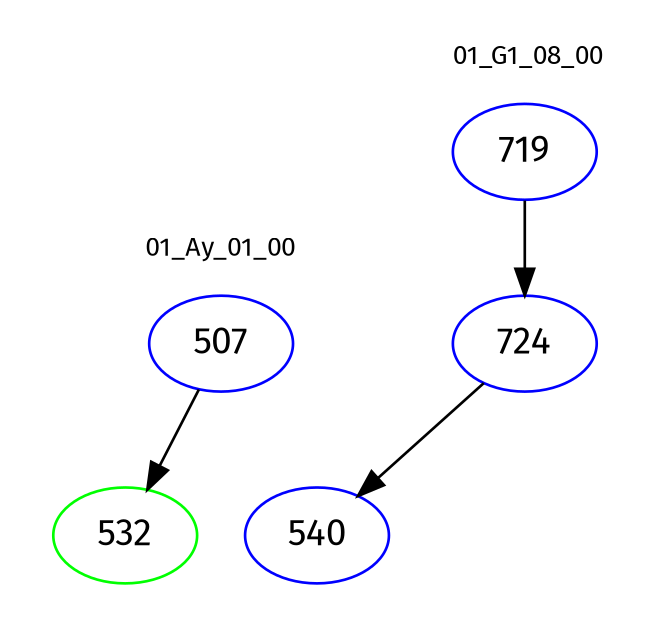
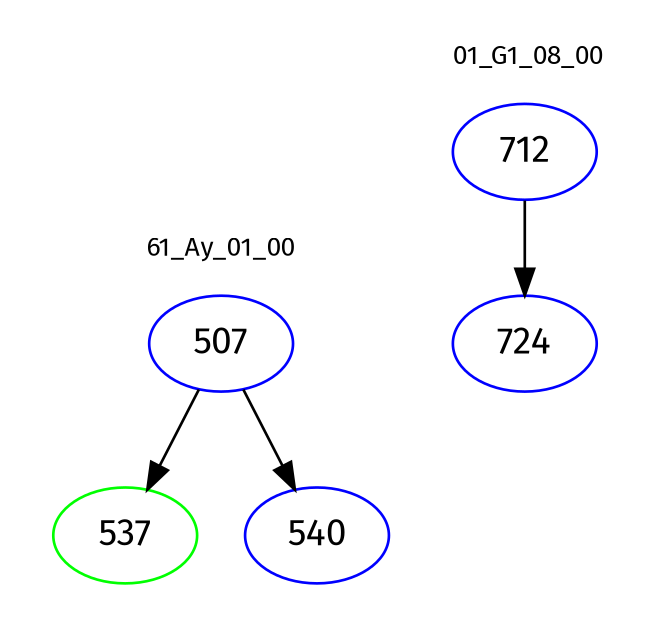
node "719": label "719" -> "712"
cluster "01_Ay_01_00": label "01_Ay_01_00" -> "61_Ay_01_00"
edge "724" -> "540": now "507" -> "540"
node "532": label "532" -> "537"
